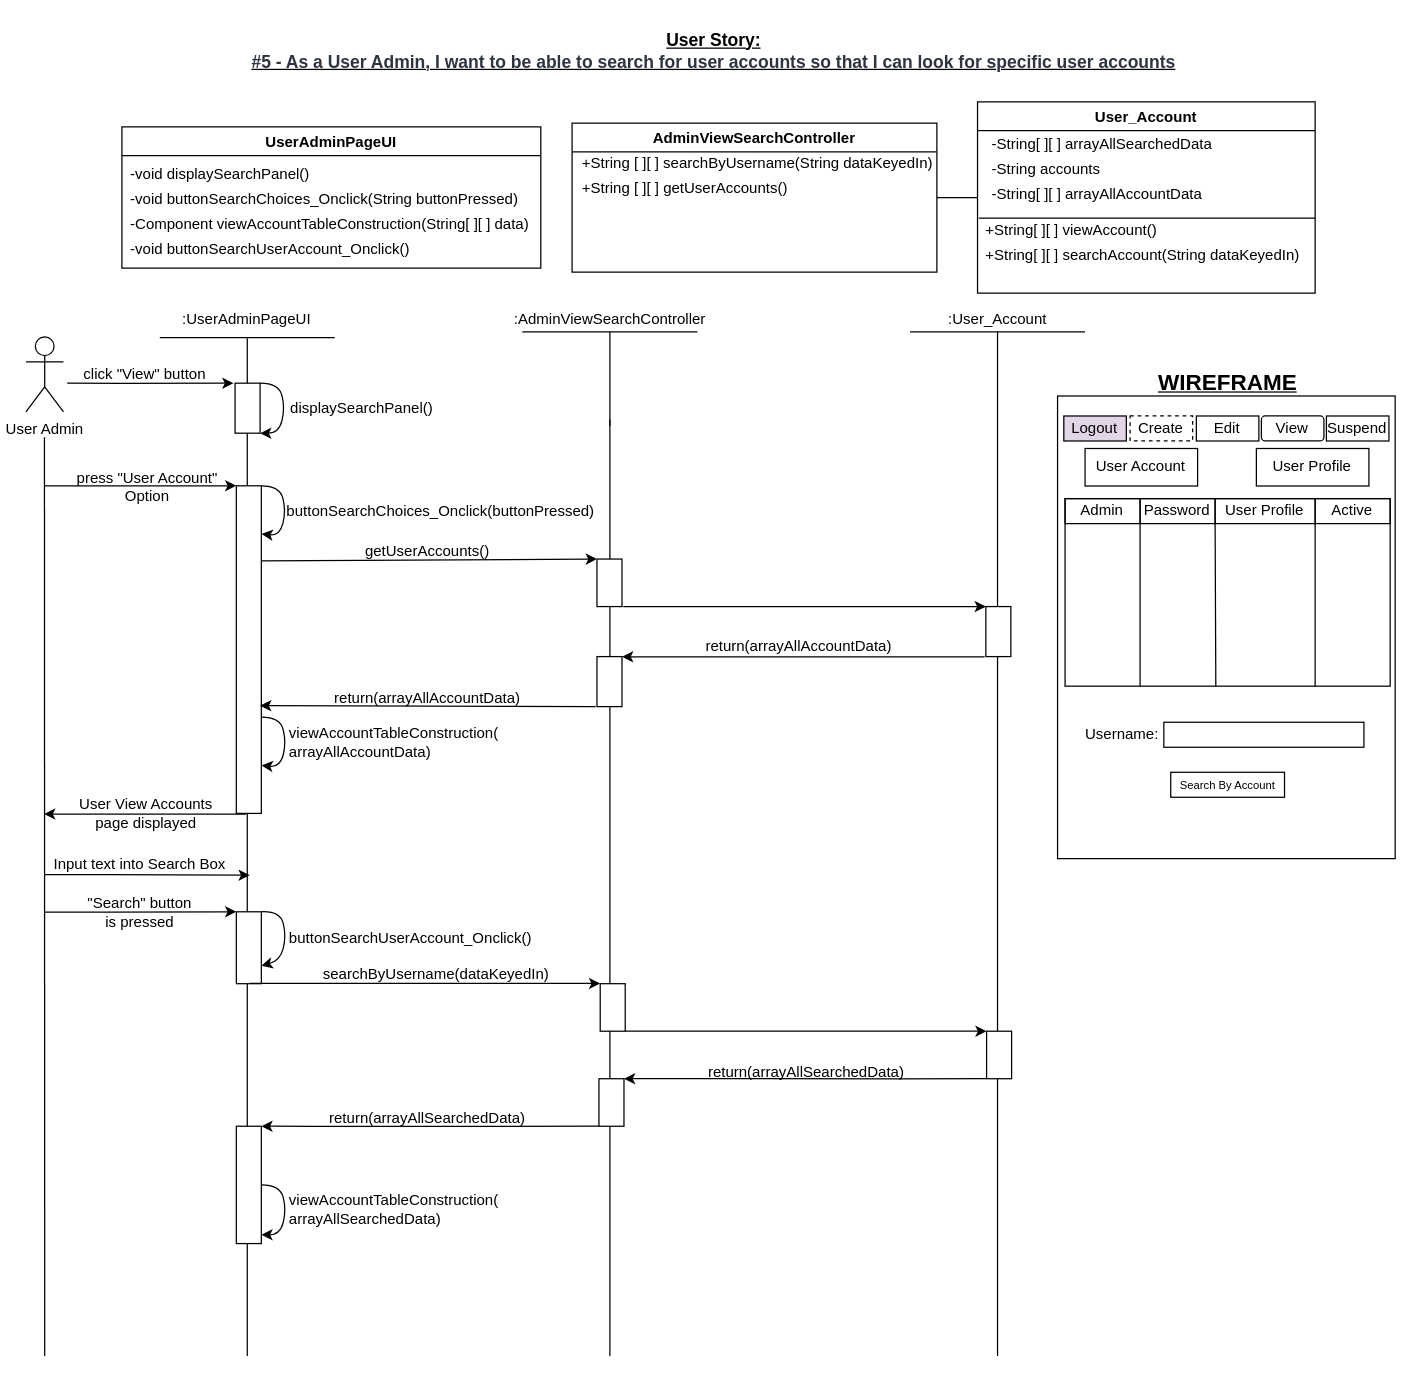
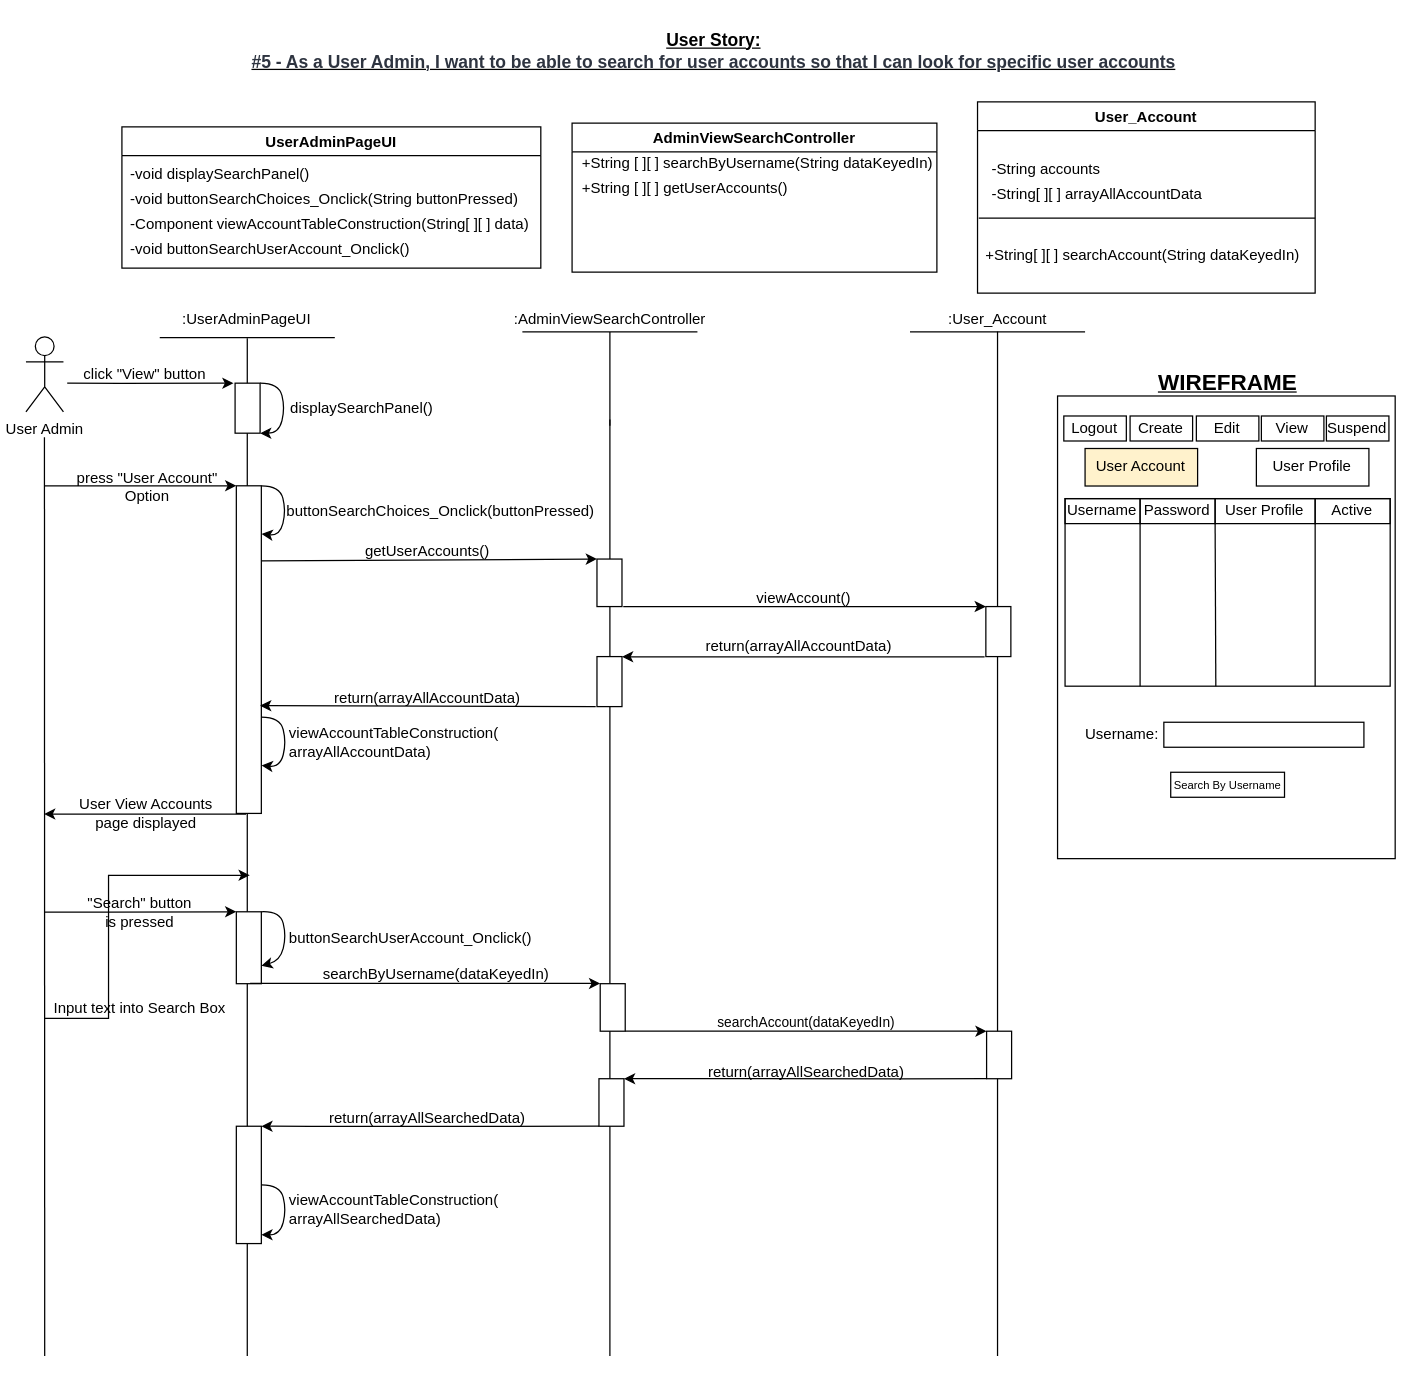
node "-String[ ][ ] arrayAllSearchedData": removed
edge "User_Account" -- "AdminViewSearchController": removed
node "+String[ ][ ] viewAccount()": removed
node "Logout": fillcolor #e1d5e7 -> #ffffff
node "Create": style dashed -> solid
node "View": shape rounded rectangle -> rectangle
node "User Account": fillcolor #ffffff -> #fff2cc
node "Admin": label "Admin" -> "Username"
node "viewAccount()": added
node "Search By Account": label "Search By Account" -> "Search By Username"
node "Input text into Search Box": moved (139, 865) -> (139, 1008)
node "searchAccount(dataKeyedIn)": added
